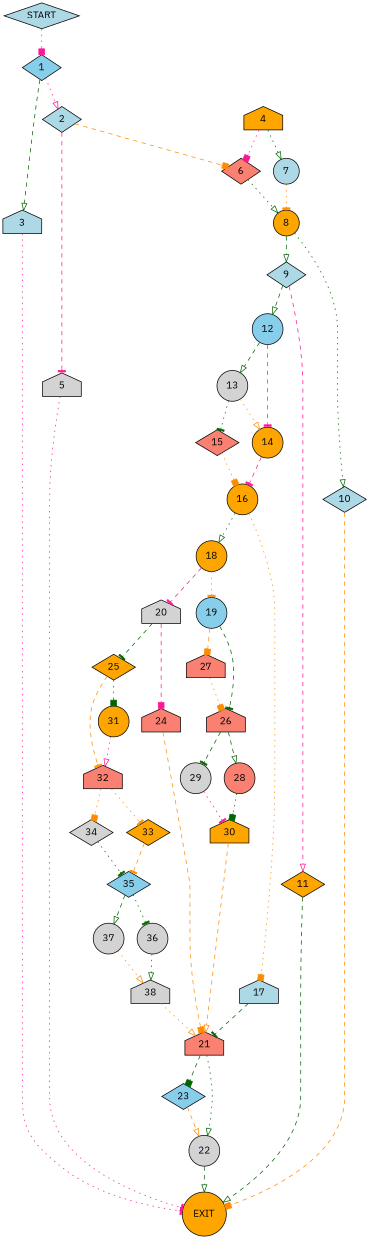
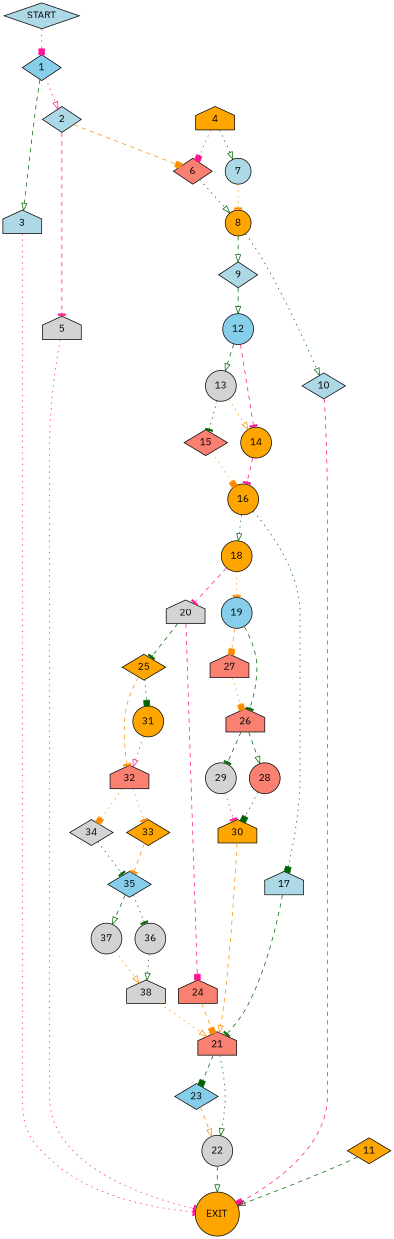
edge "9" -> "11": removed
edge "16" -> "17": color darkorange -> darkgreen
edge "10" -> "EXIT": color darkorange -> deeppink
